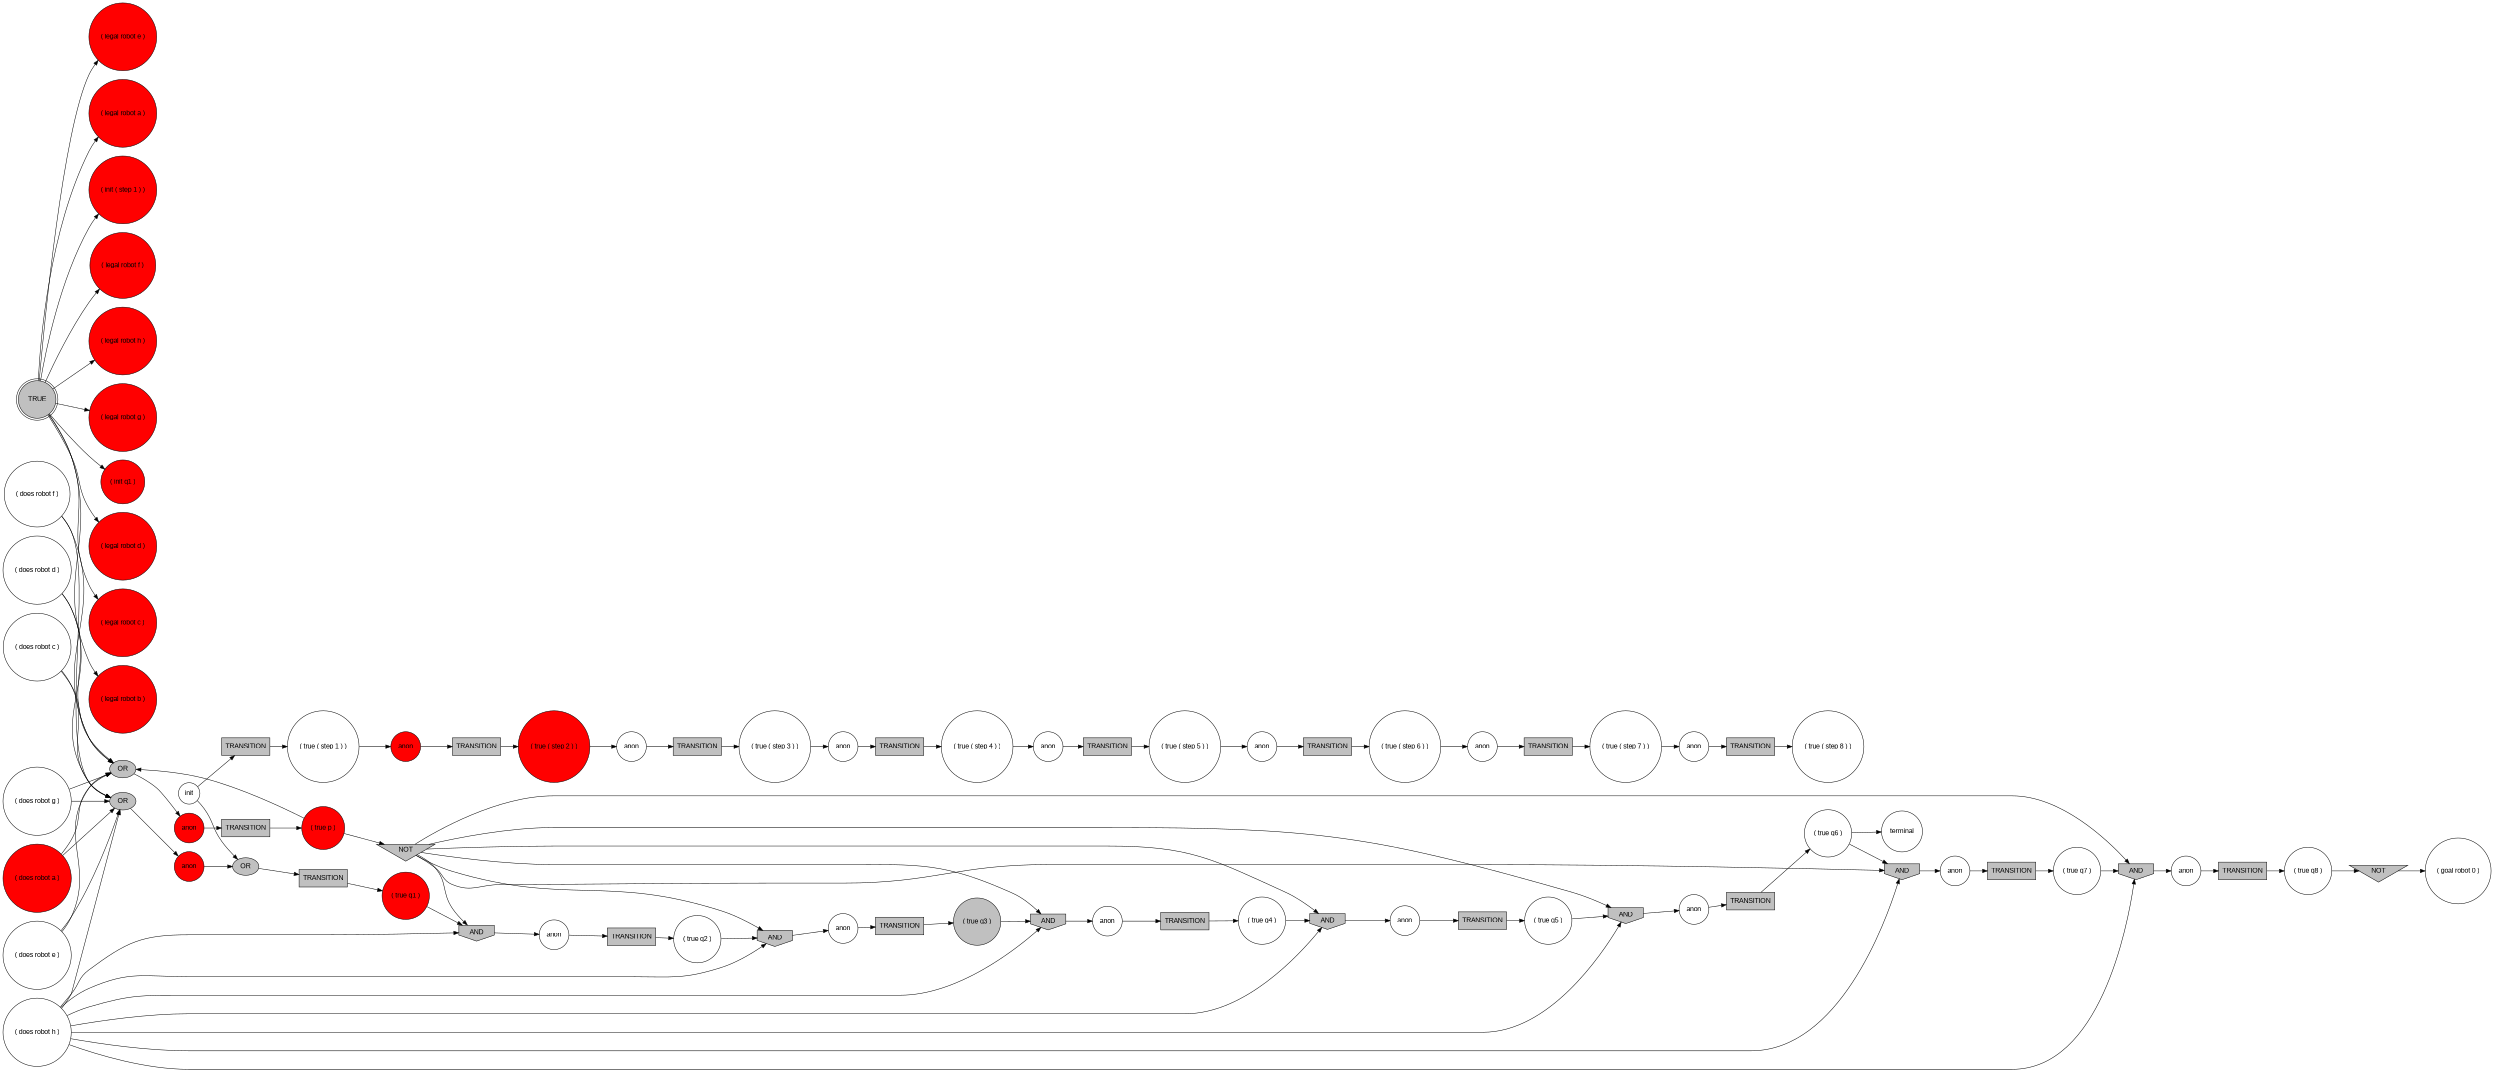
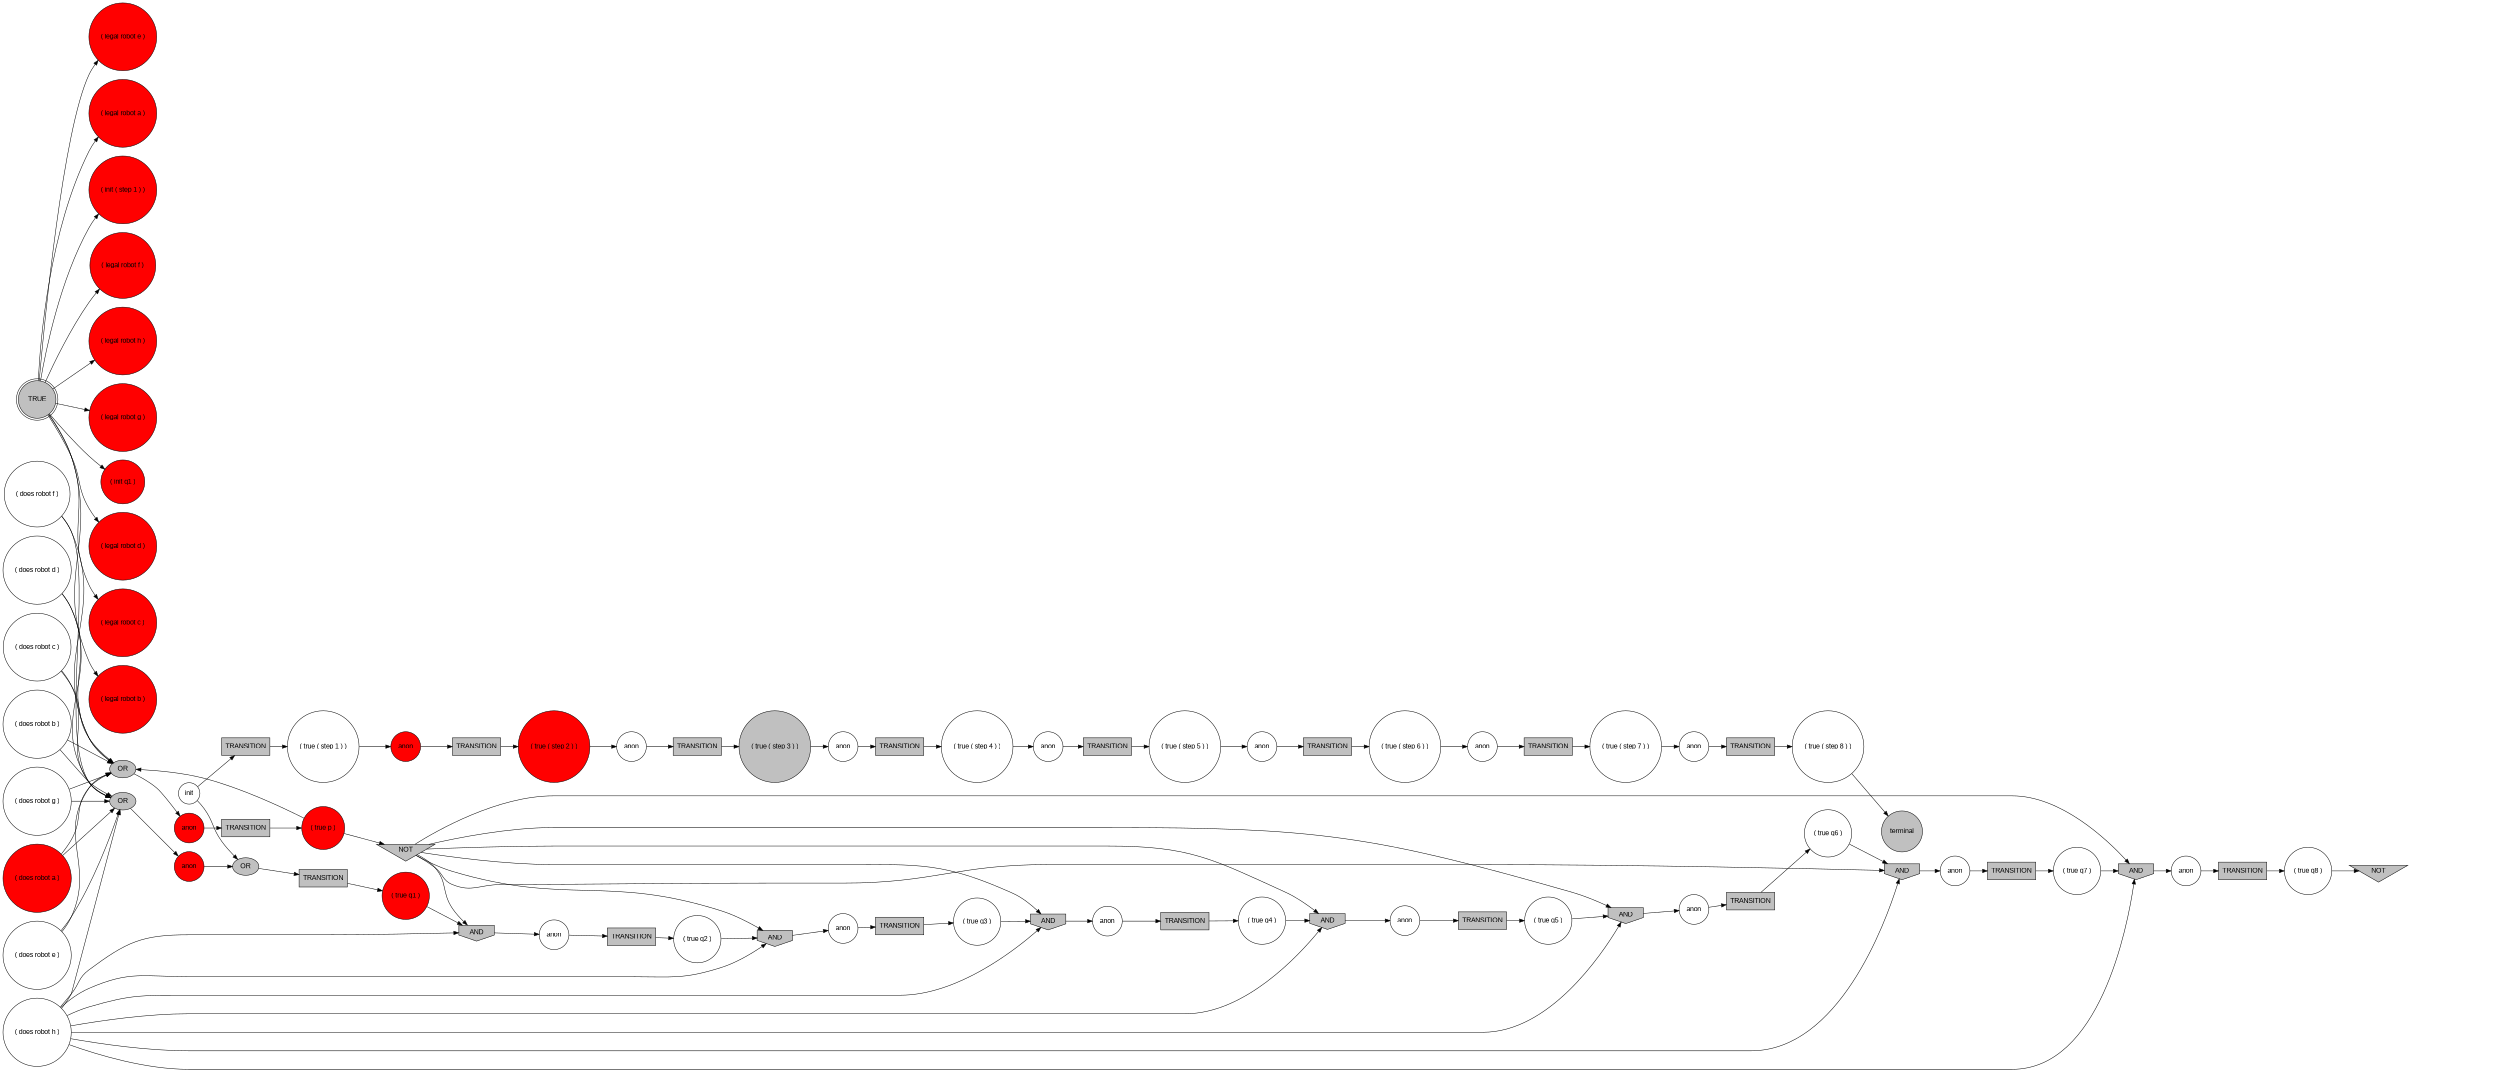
node "( does robot b )": added
node "( true ( step 3 ) )": fillcolor white -> grey
node "terminal": fillcolor white -> grey
edge "( true q6 )" -> "terminal": now "( true ( step 8 ) )" -> "terminal"
node "( goal robot 0 )": removed
node "( true q3 )": fillcolor grey -> white
